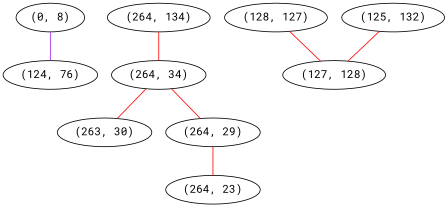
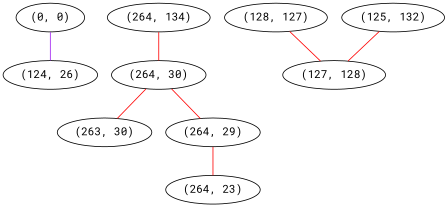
node "(0, 8)": label "(0, 8)" -> "(0, 0)"
node "(124, 76)": label "(124, 76)" -> "(124, 26)"
node "(264, 34)": label "(264, 34)" -> "(264, 30)"
